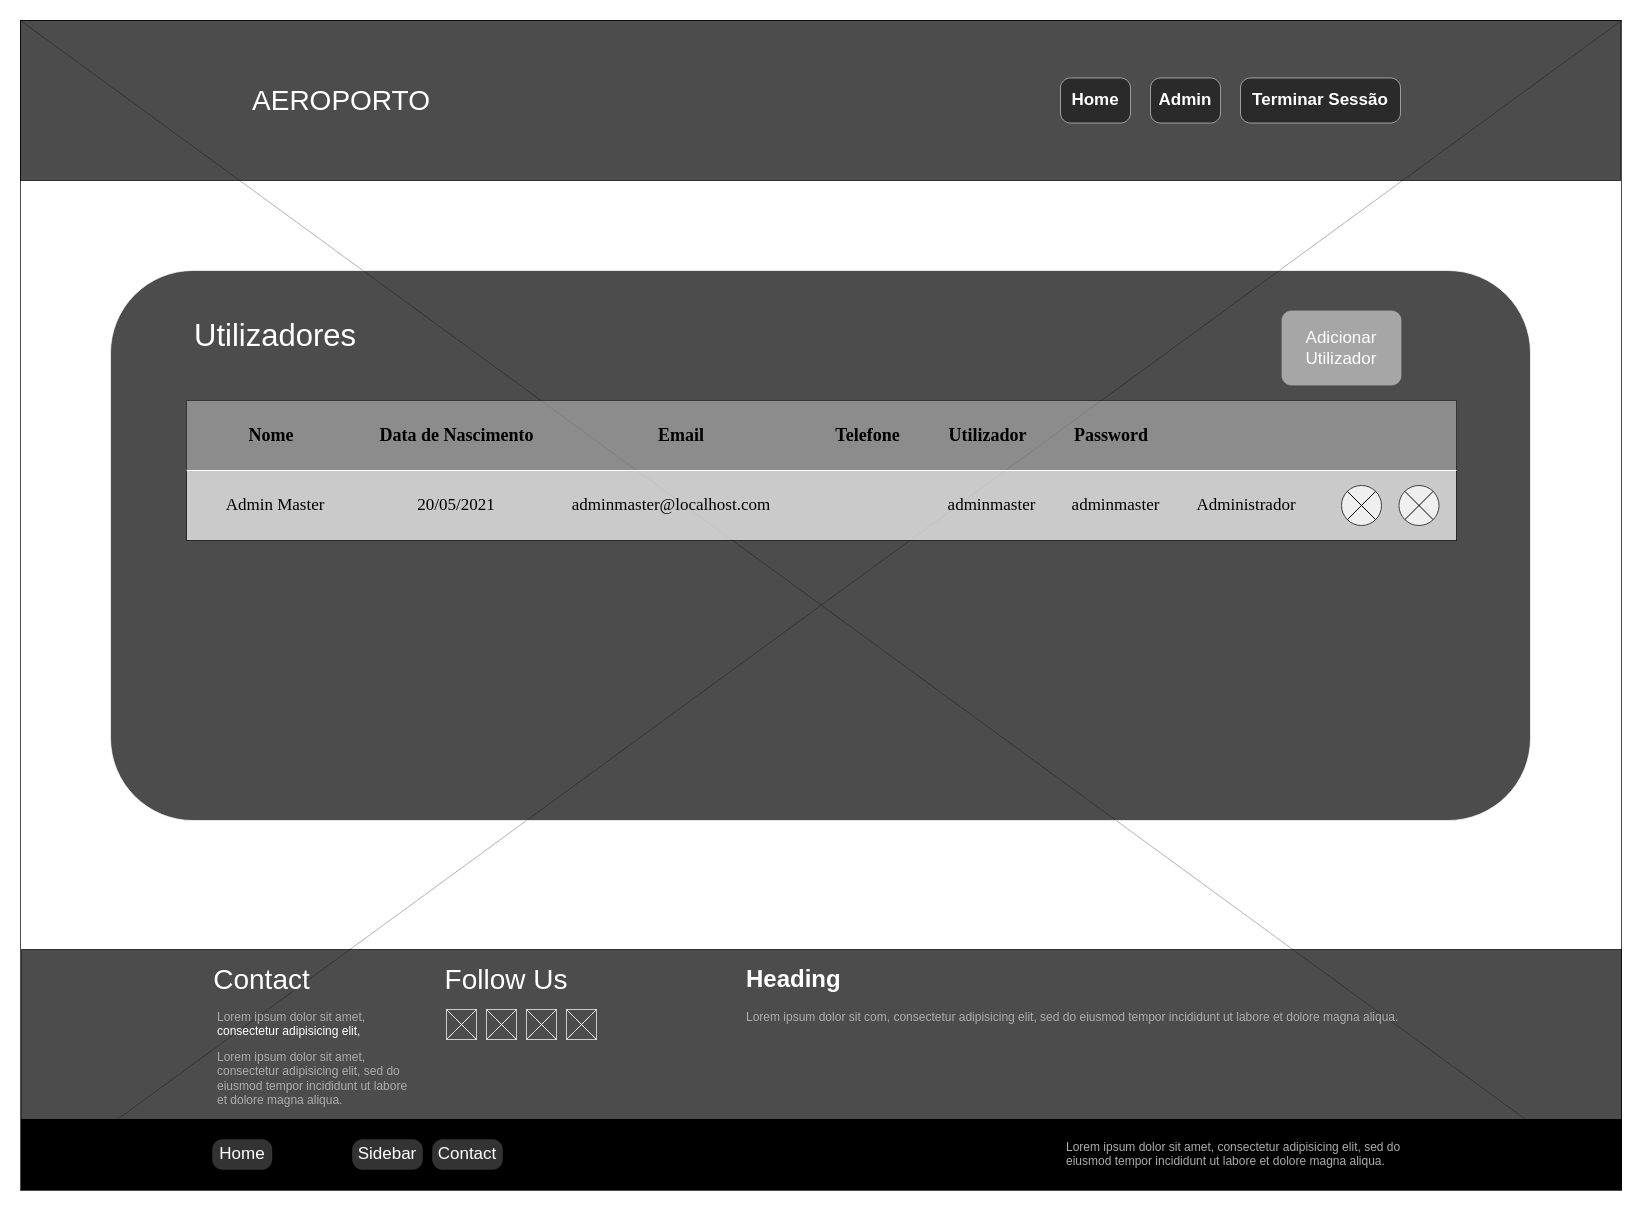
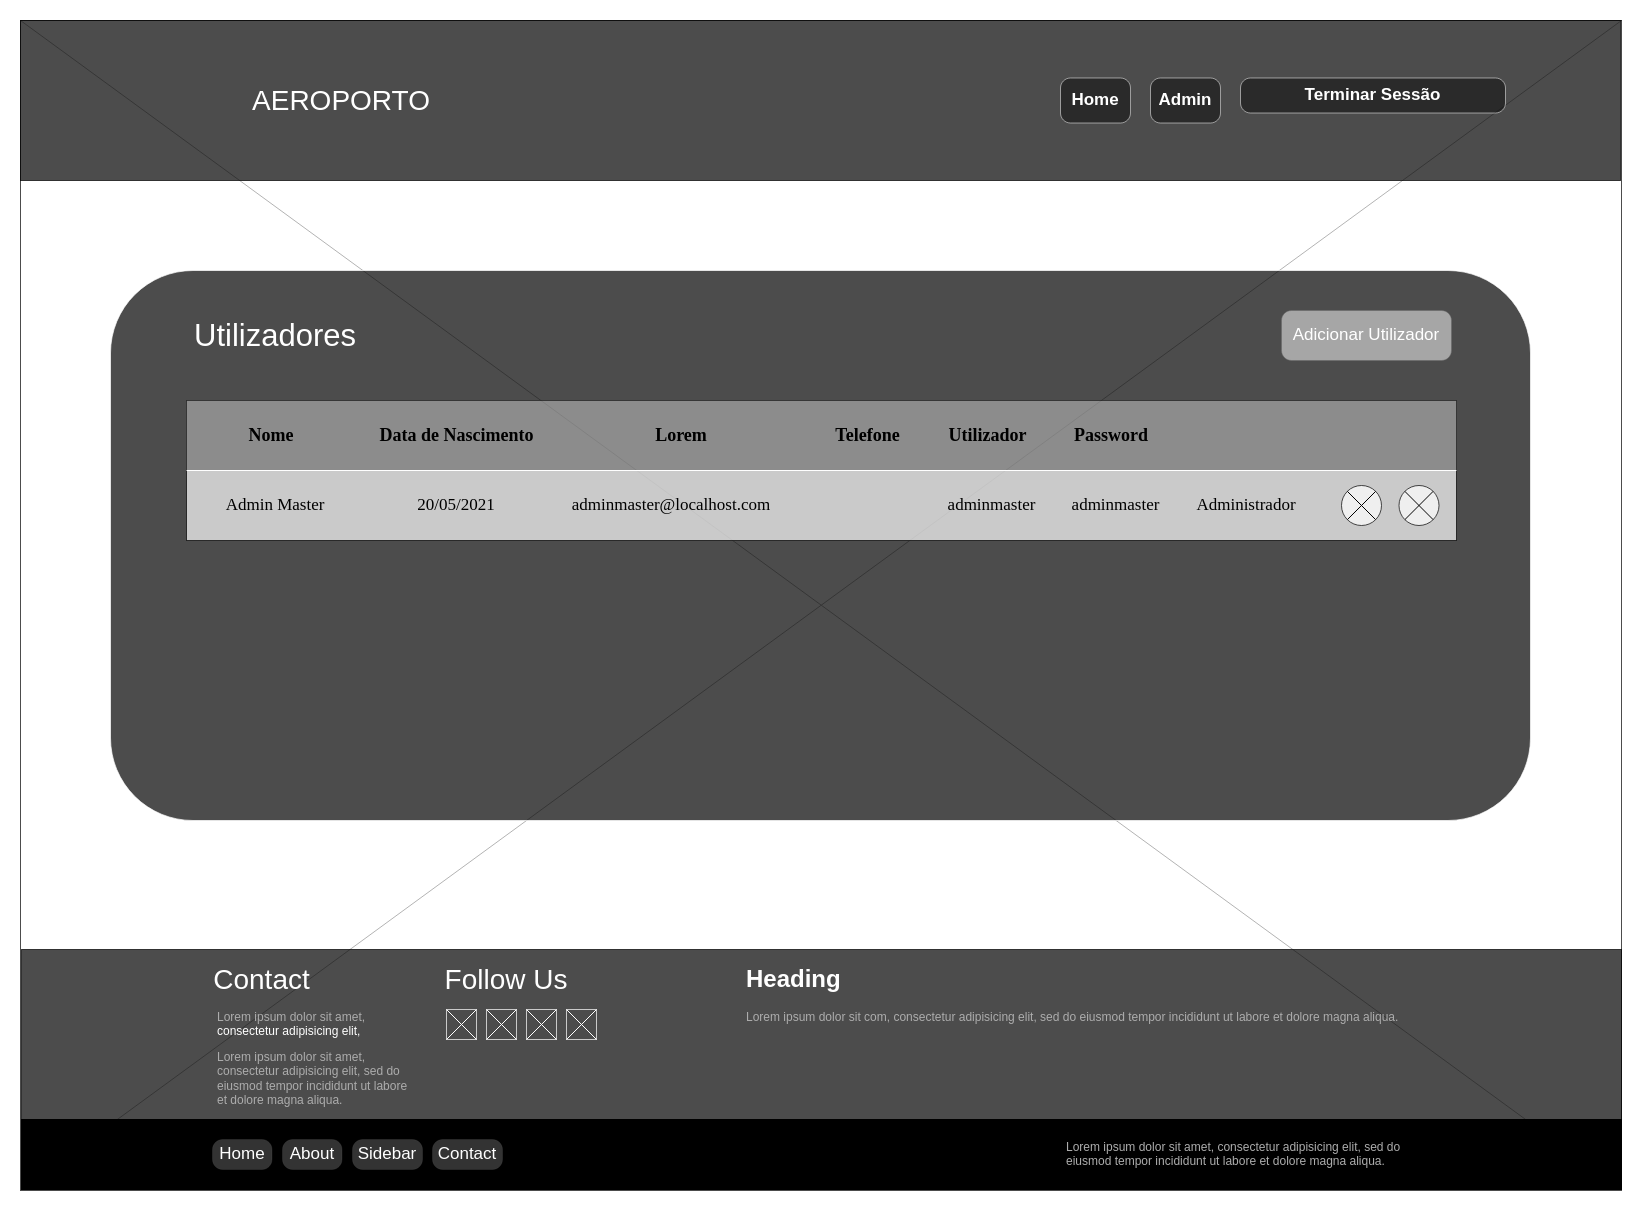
node "Terminar Sessão": size 160x45 -> 265x35
node "Adicionar Utilizador": size 120x75 -> 170x50
node "Email": label "Email" -> "Lorem"
node "About": added
